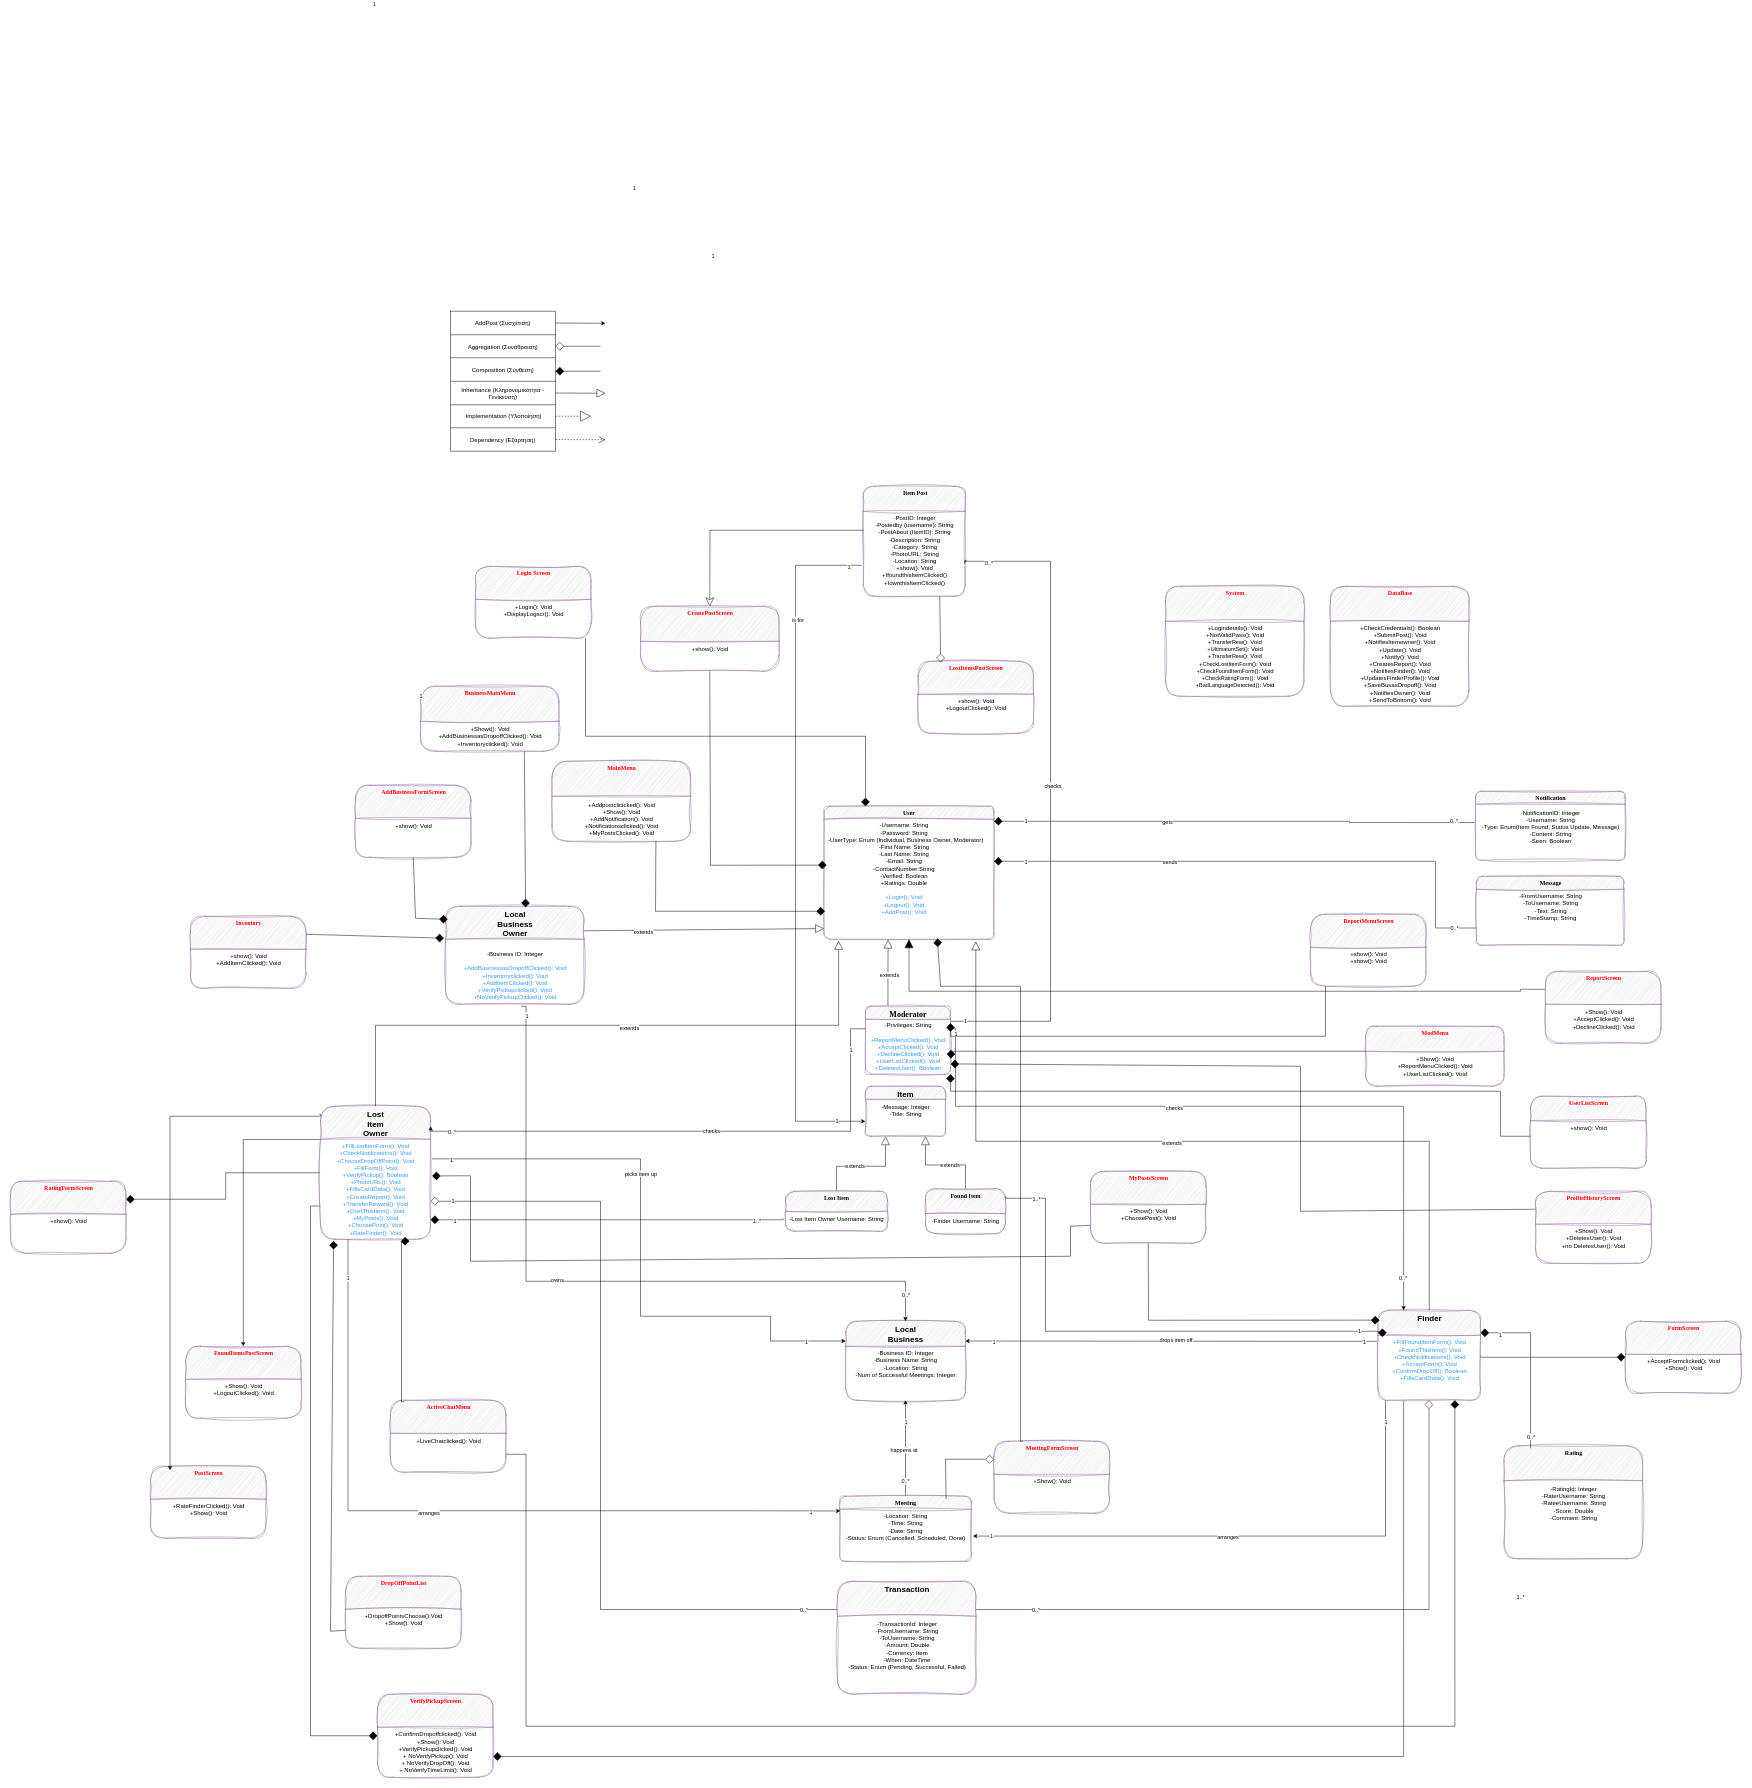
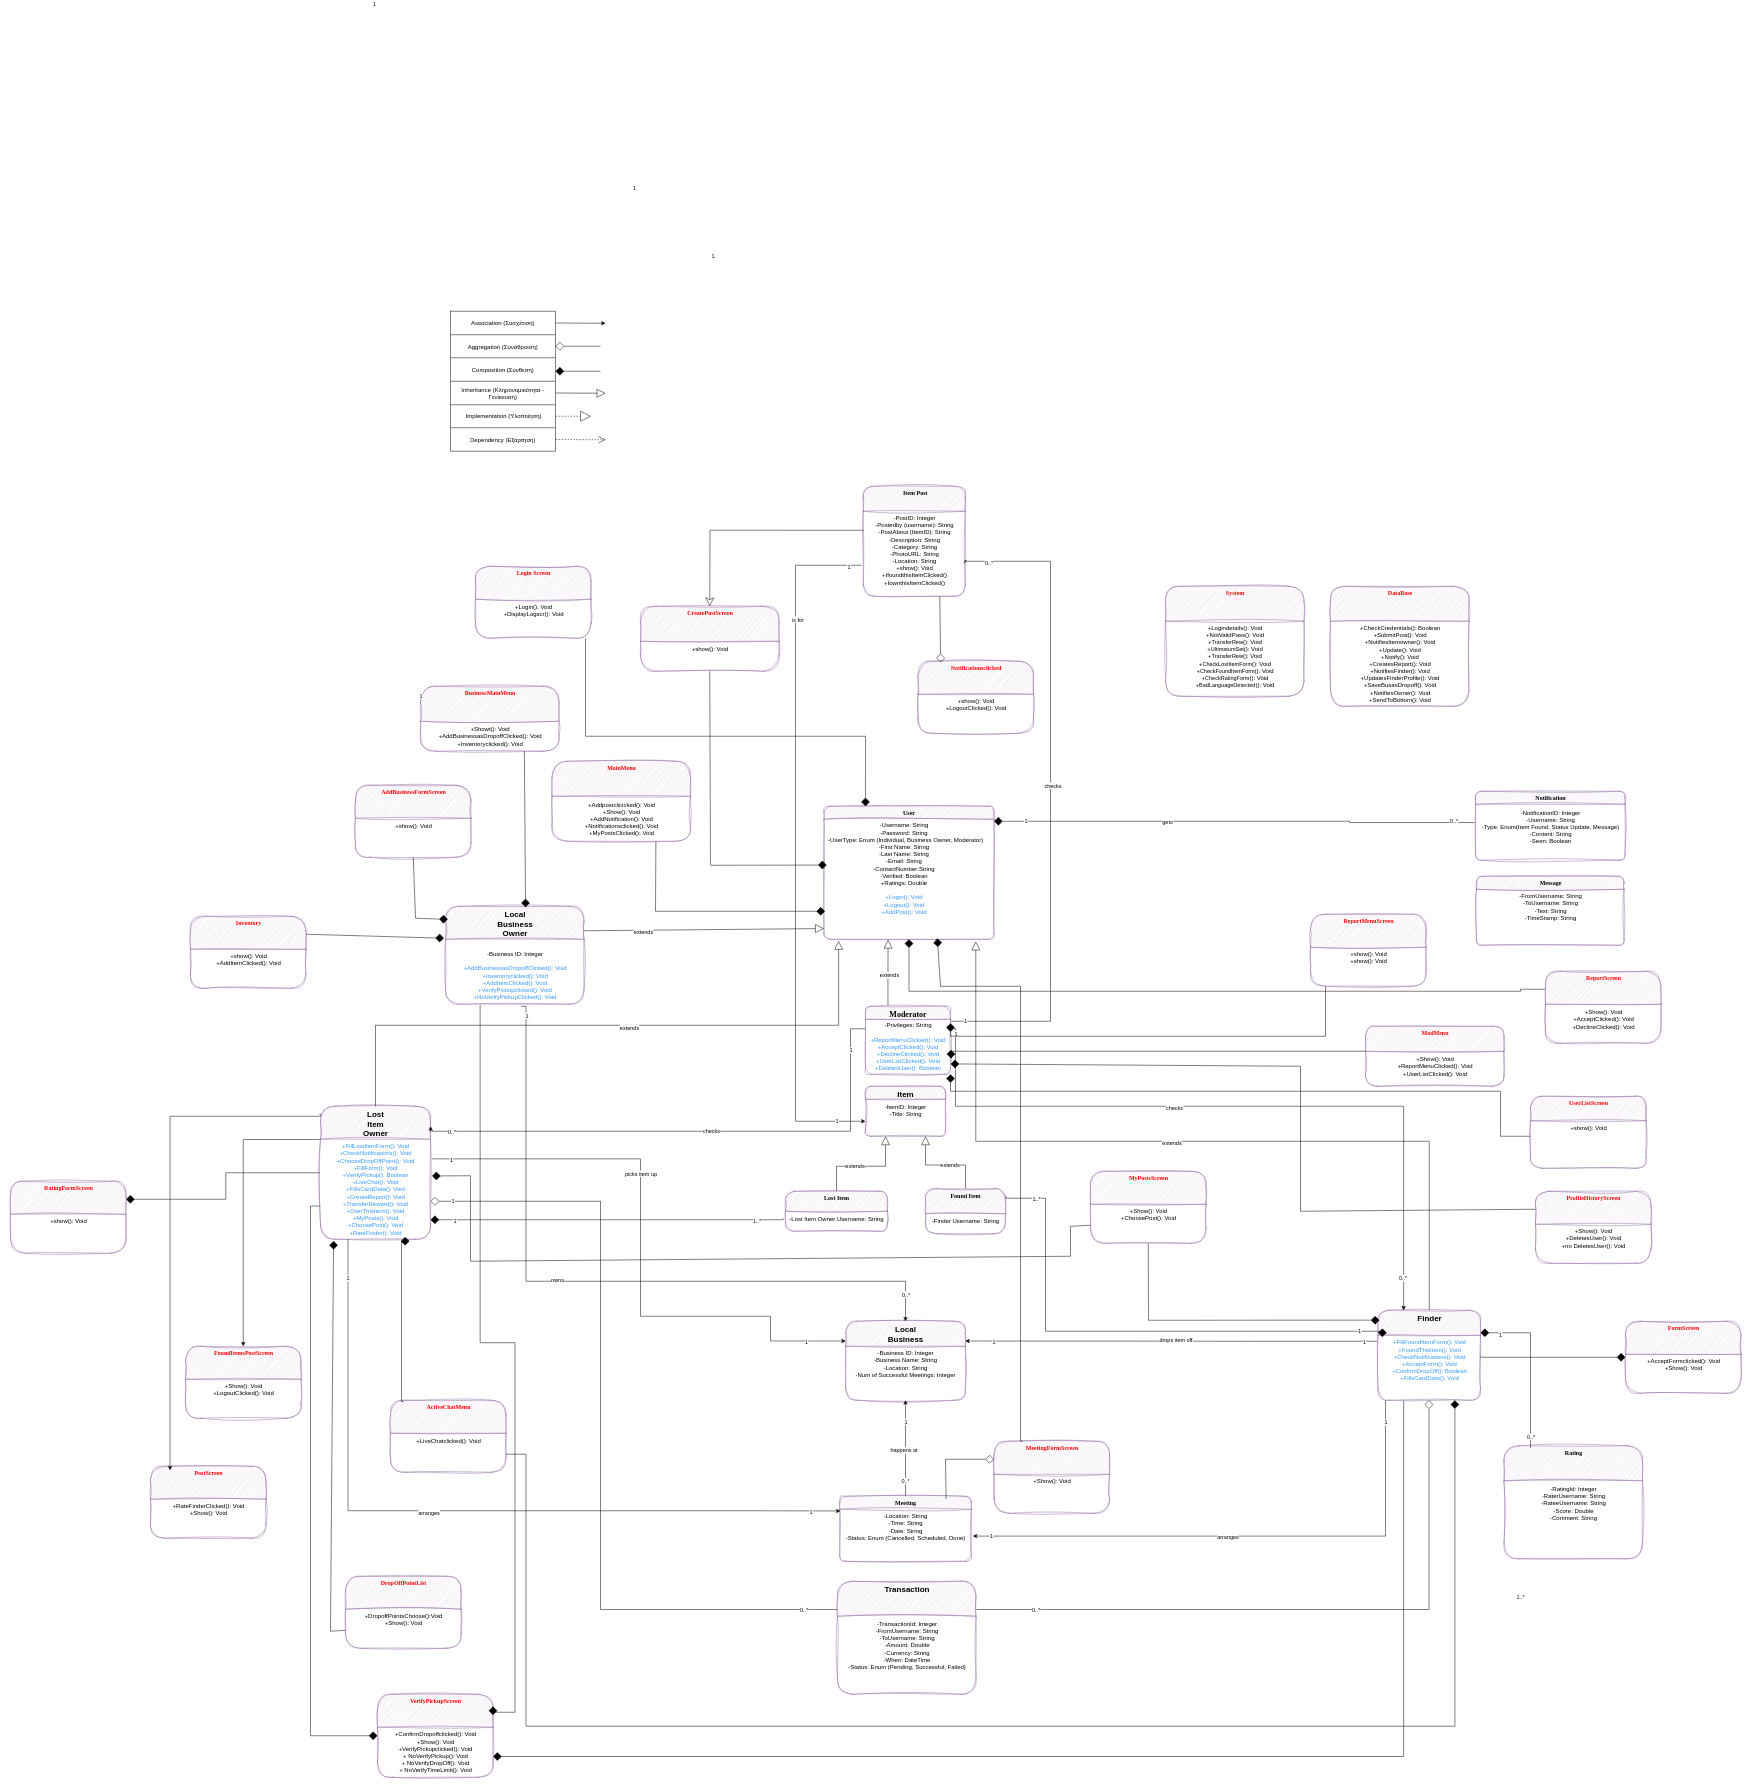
node "AddPost (Συσχέτιση)": label "AddPost (Συσχέτιση)" -> "Association (Συσχέτιση)"
node "LostItemsPostScreen": label "LostItemsPostScreen" -> "Notificationsclicked"
edge "Message" -> "-Username: String -Password: String -UserType: Enum (Individual, Business Owner, Moderator) -First Name: String -Last Name: String -Email: String -ContactNumber:String -Verified: Boolean +Ratings: Double +Login(): Void +Logout(): Void +AddPost(): Void": removed, labels "1", "0..*", "sends"
edge "ReportScreen" -> "-Username: String -Password: String -UserType: Enum (Individual, Business Owner, Moderator) -First Name: String -Last Name: String -Email: String -ContactNumber:String -Verified: Boolean +Ratings: Double +Login(): Void +Logout(): Void +AddPost(): Void": arrowhead block -> diamond
node "-Message: Integer -Title: String": label "-Message: Integer -Title: String" -> "-ItemID: Integer -Title: String"
node "+FillLostItemForm(): Void +CheckNotifications(): Void +ChooseDropOffPoint(): Void +FillForm(): Void +VerifyPickup(): Boolean +PhotoURL(): Void +FillsCardData(): Void +CreateReport(): Void +TransferReward(): Void +OwnThisItem(): Void +MyPosts(): Void +ChoosePost(): Void +RateFinder(): Void": label "+FillLostItemForm(): Void +CheckNotifications(): Void +ChooseDropOffPoint(): Void +FillForm(): Void +VerifyPickup(): Boolean +PhotoURL(): Void +FillsCardData(): Void +CreateReport(): Void +TransferReward(): Void +OwnThisItem(): Void +MyPosts(): Void +ChoosePost(): Void +RateFinder(): Void" -> "+FillLostItemForm(): Void +CheckNotifications(): Void +ChooseDropOffPoint(): Void +FillForm(): Void +VerifyPickup(): Boolean +LiveChat(): Void +FillsCardData(): Void +CreateReport(): Void +TransferReward(): Void +OwnThisItem(): Void +MyPosts(): Void +ChoosePost(): Void +RateFinder(): Void"
node "-TransactionId: Integer -FromUsername: String -ToUsername: String -Amount: Double -Currency: Item -When: DateTime -Status: Enum (Pending, Successful, Failed)": label "-TransactionId: Integer -FromUsername: String -ToUsername: String -Amount: Double -Currency: Item -When: DateTime -Status: Enum (Pending, Successful, Failed)" -> "-TransactionId: Integer -FromUsername: String -ToUsername: String -Amount: Double -Currency: String -When: DateTime -Status: Enum (Pending, Successful, Failed)"
edge "Local Business Owner" -> "VerifyPickupScreen": added
